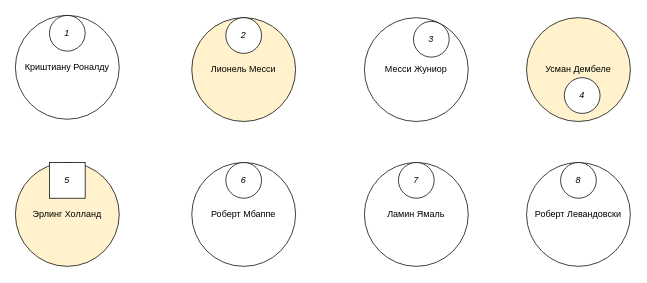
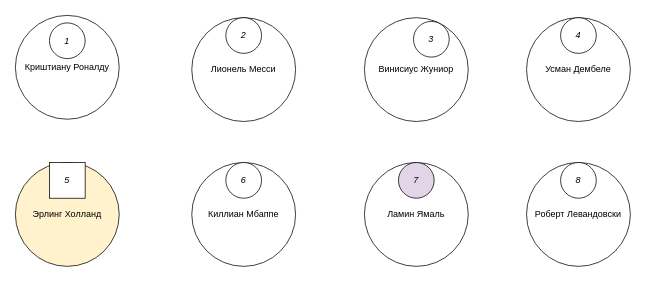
node "1": moved (67, 33) -> (67, 41)
node "Лионель Месси": fillcolor #fff2cc -> #ffffff
node "Месси Жуниор": label "Месси Жуниор" -> "Винисиус Жуниор"
node "Усман Дембеле": fillcolor #fff2cc -> #ffffff
node "4": moved (582, 95) -> (578, 35)
node "7": fillcolor #ffffff -> #e1d5e7
node "Роберт Мбаппе": label "Роберт Мбаппе" -> "Киллиан Мбаппе"
